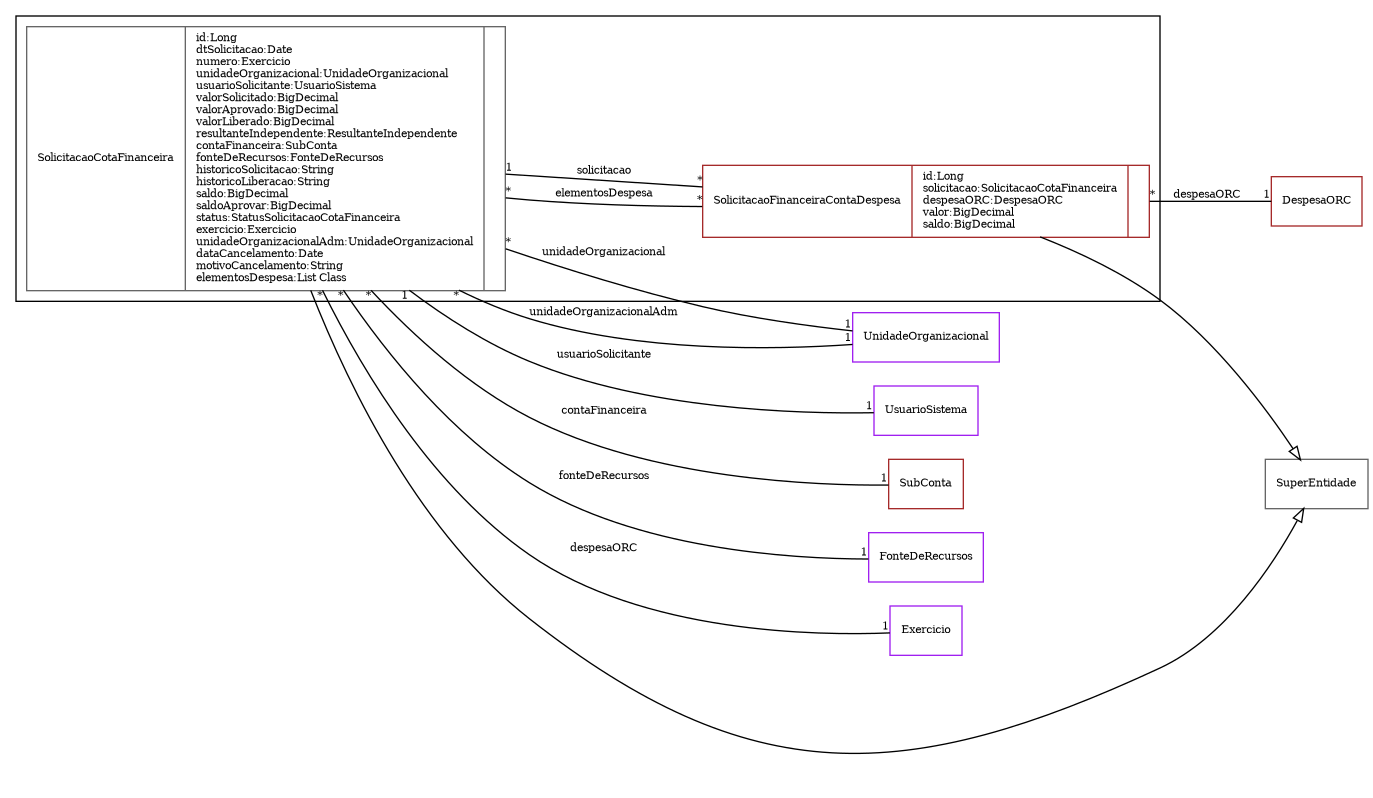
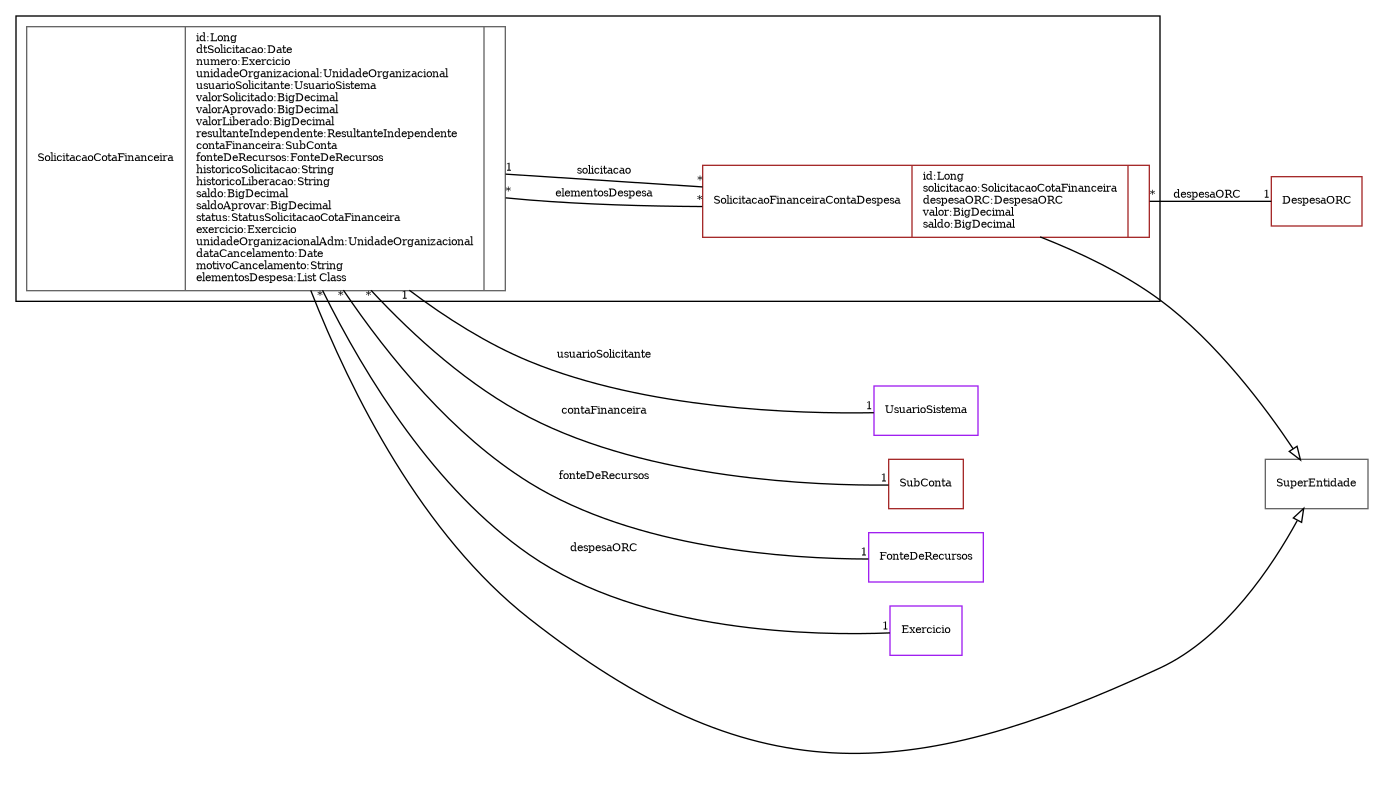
node "UnidadeOrganizacional": removed
